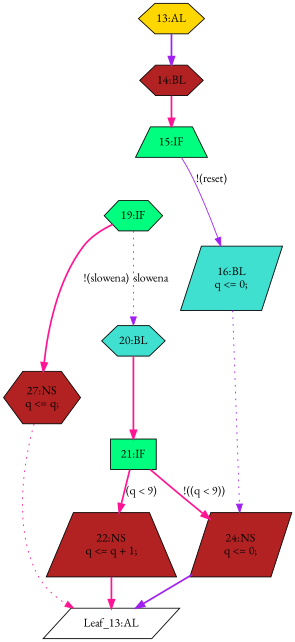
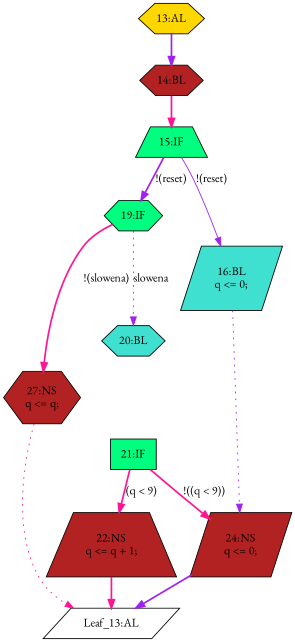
edge "15:IF" -> "19:IF": added, label "!(reset)"
edge "20:BL" -> "21:IF": removed
